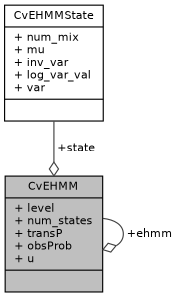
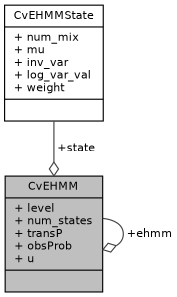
node "CvEHMMState": text "+ var" -> "+ weight"
